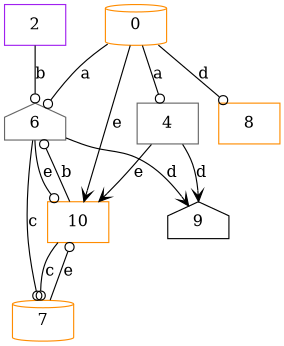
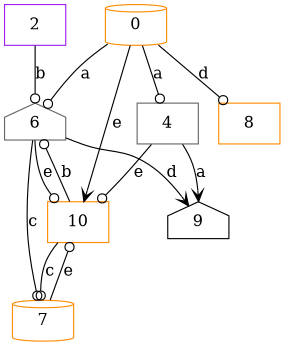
edge "4" -> "10": arrowhead vee -> odot
edge "4" -> "9": label "d" -> "a"
